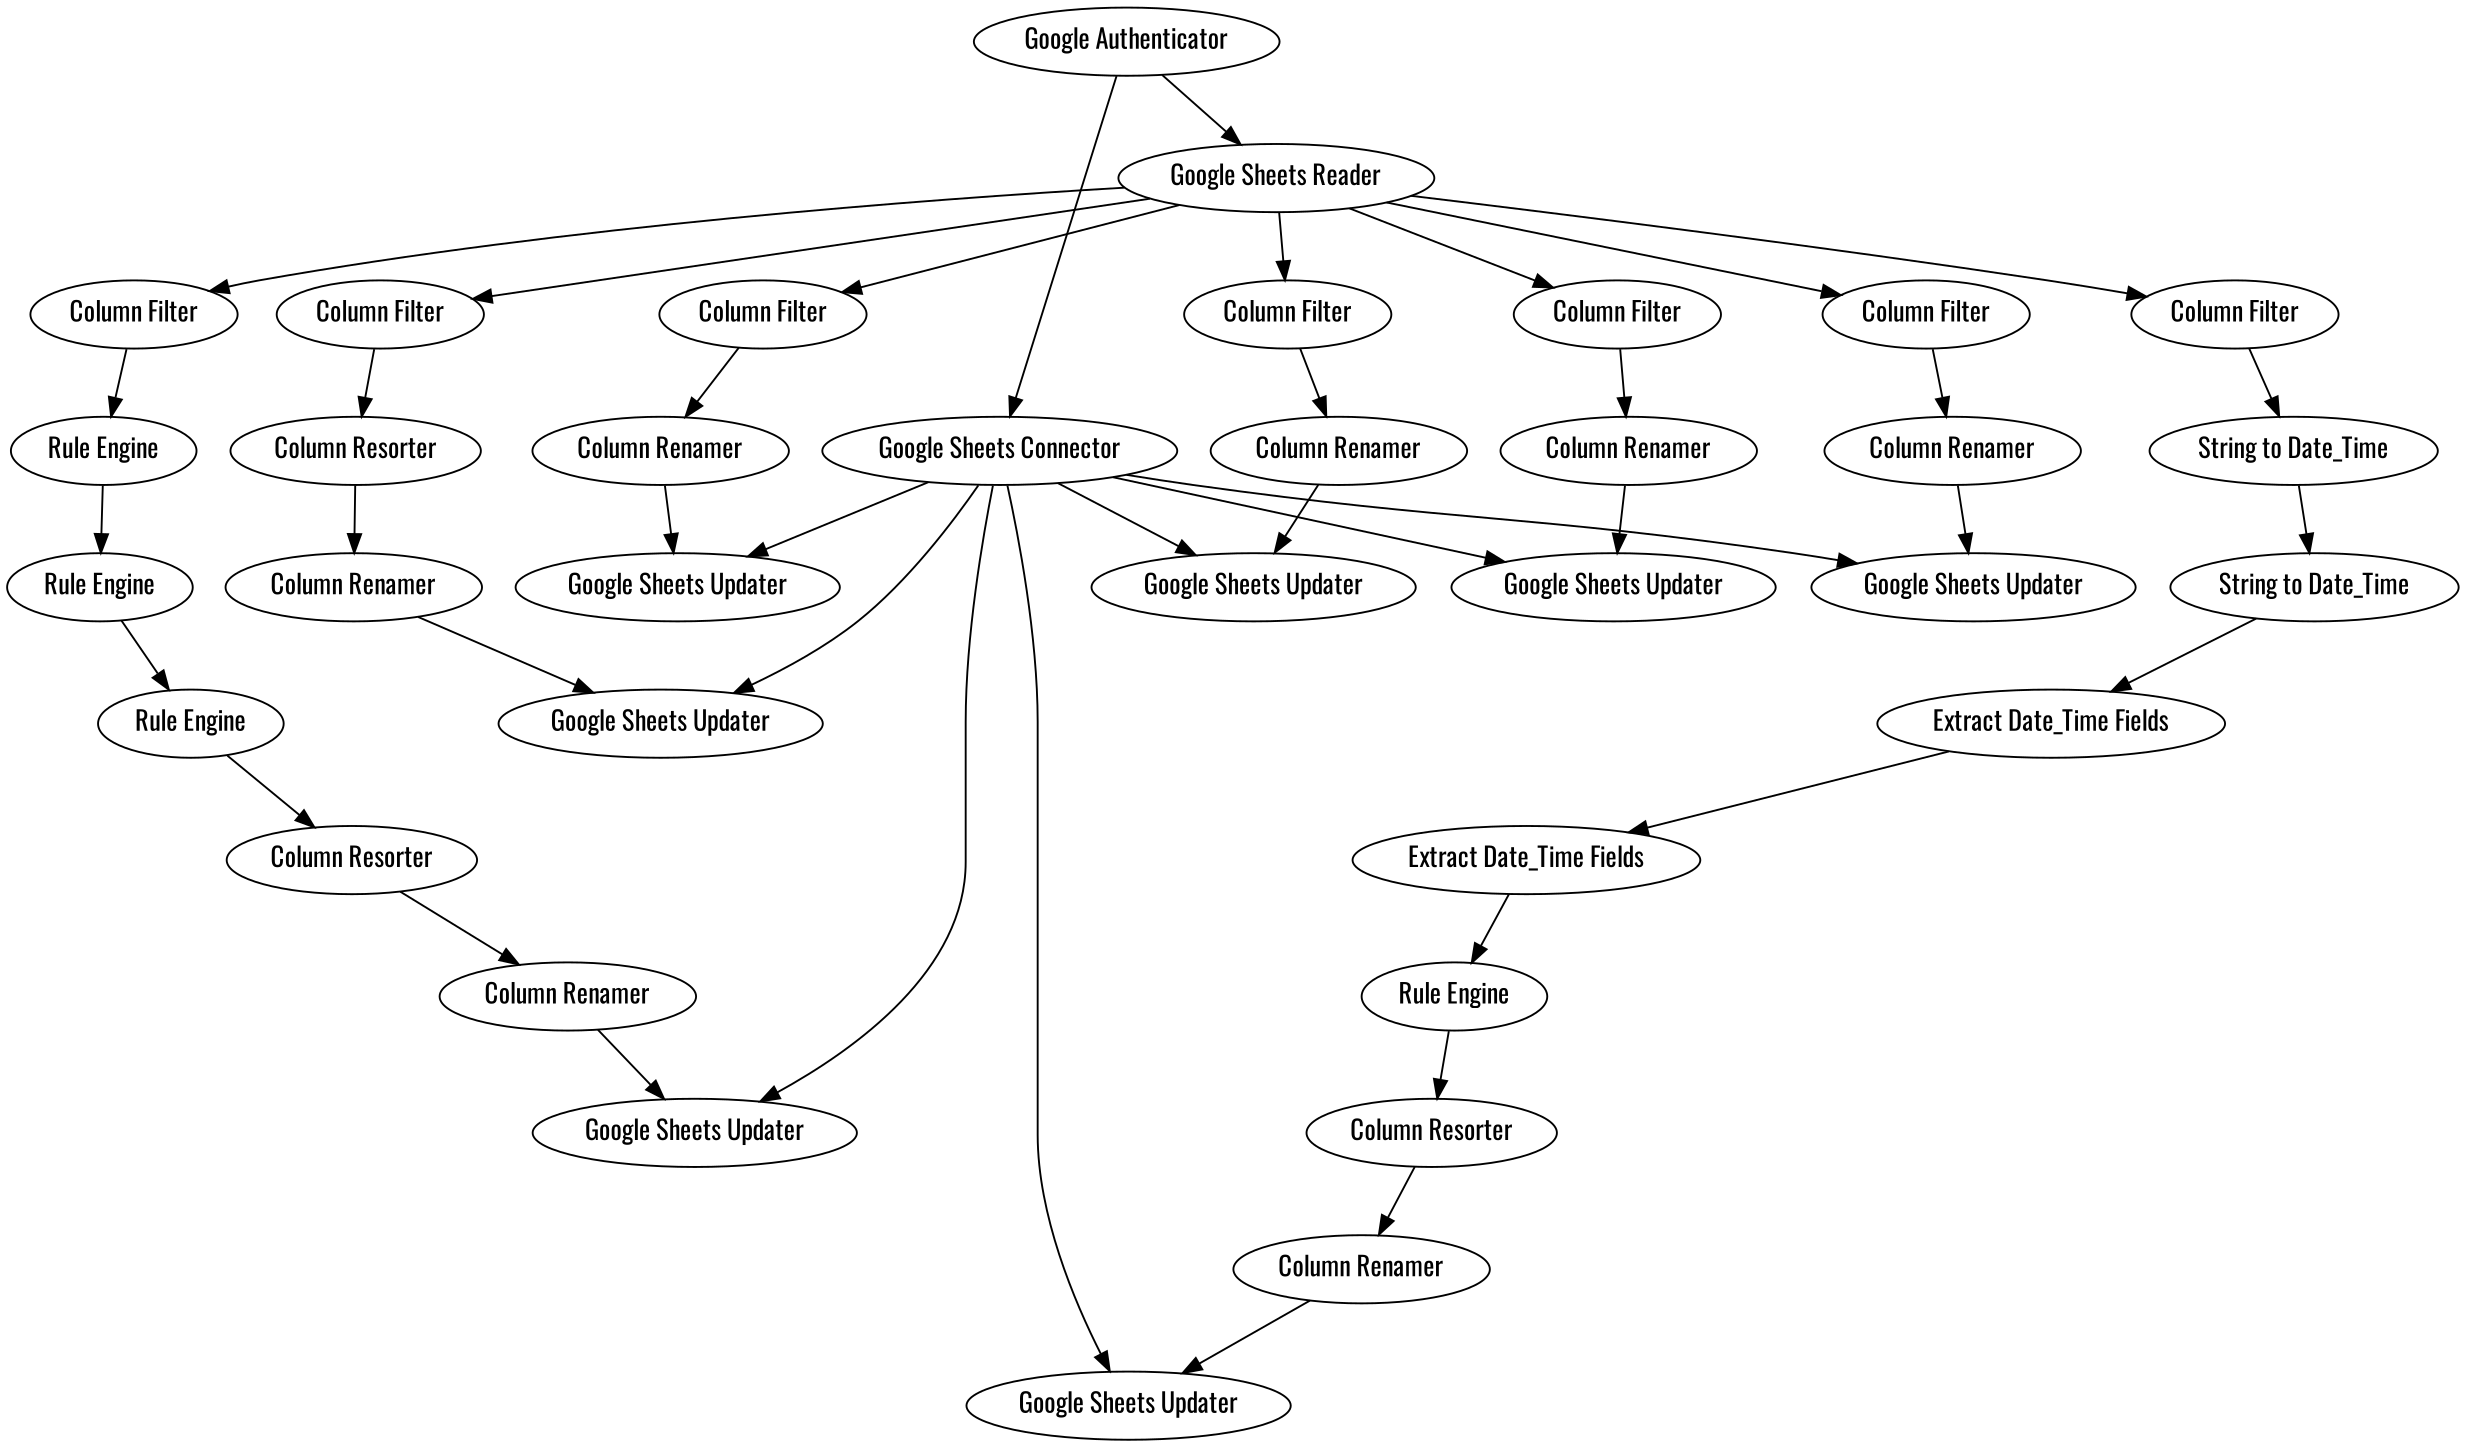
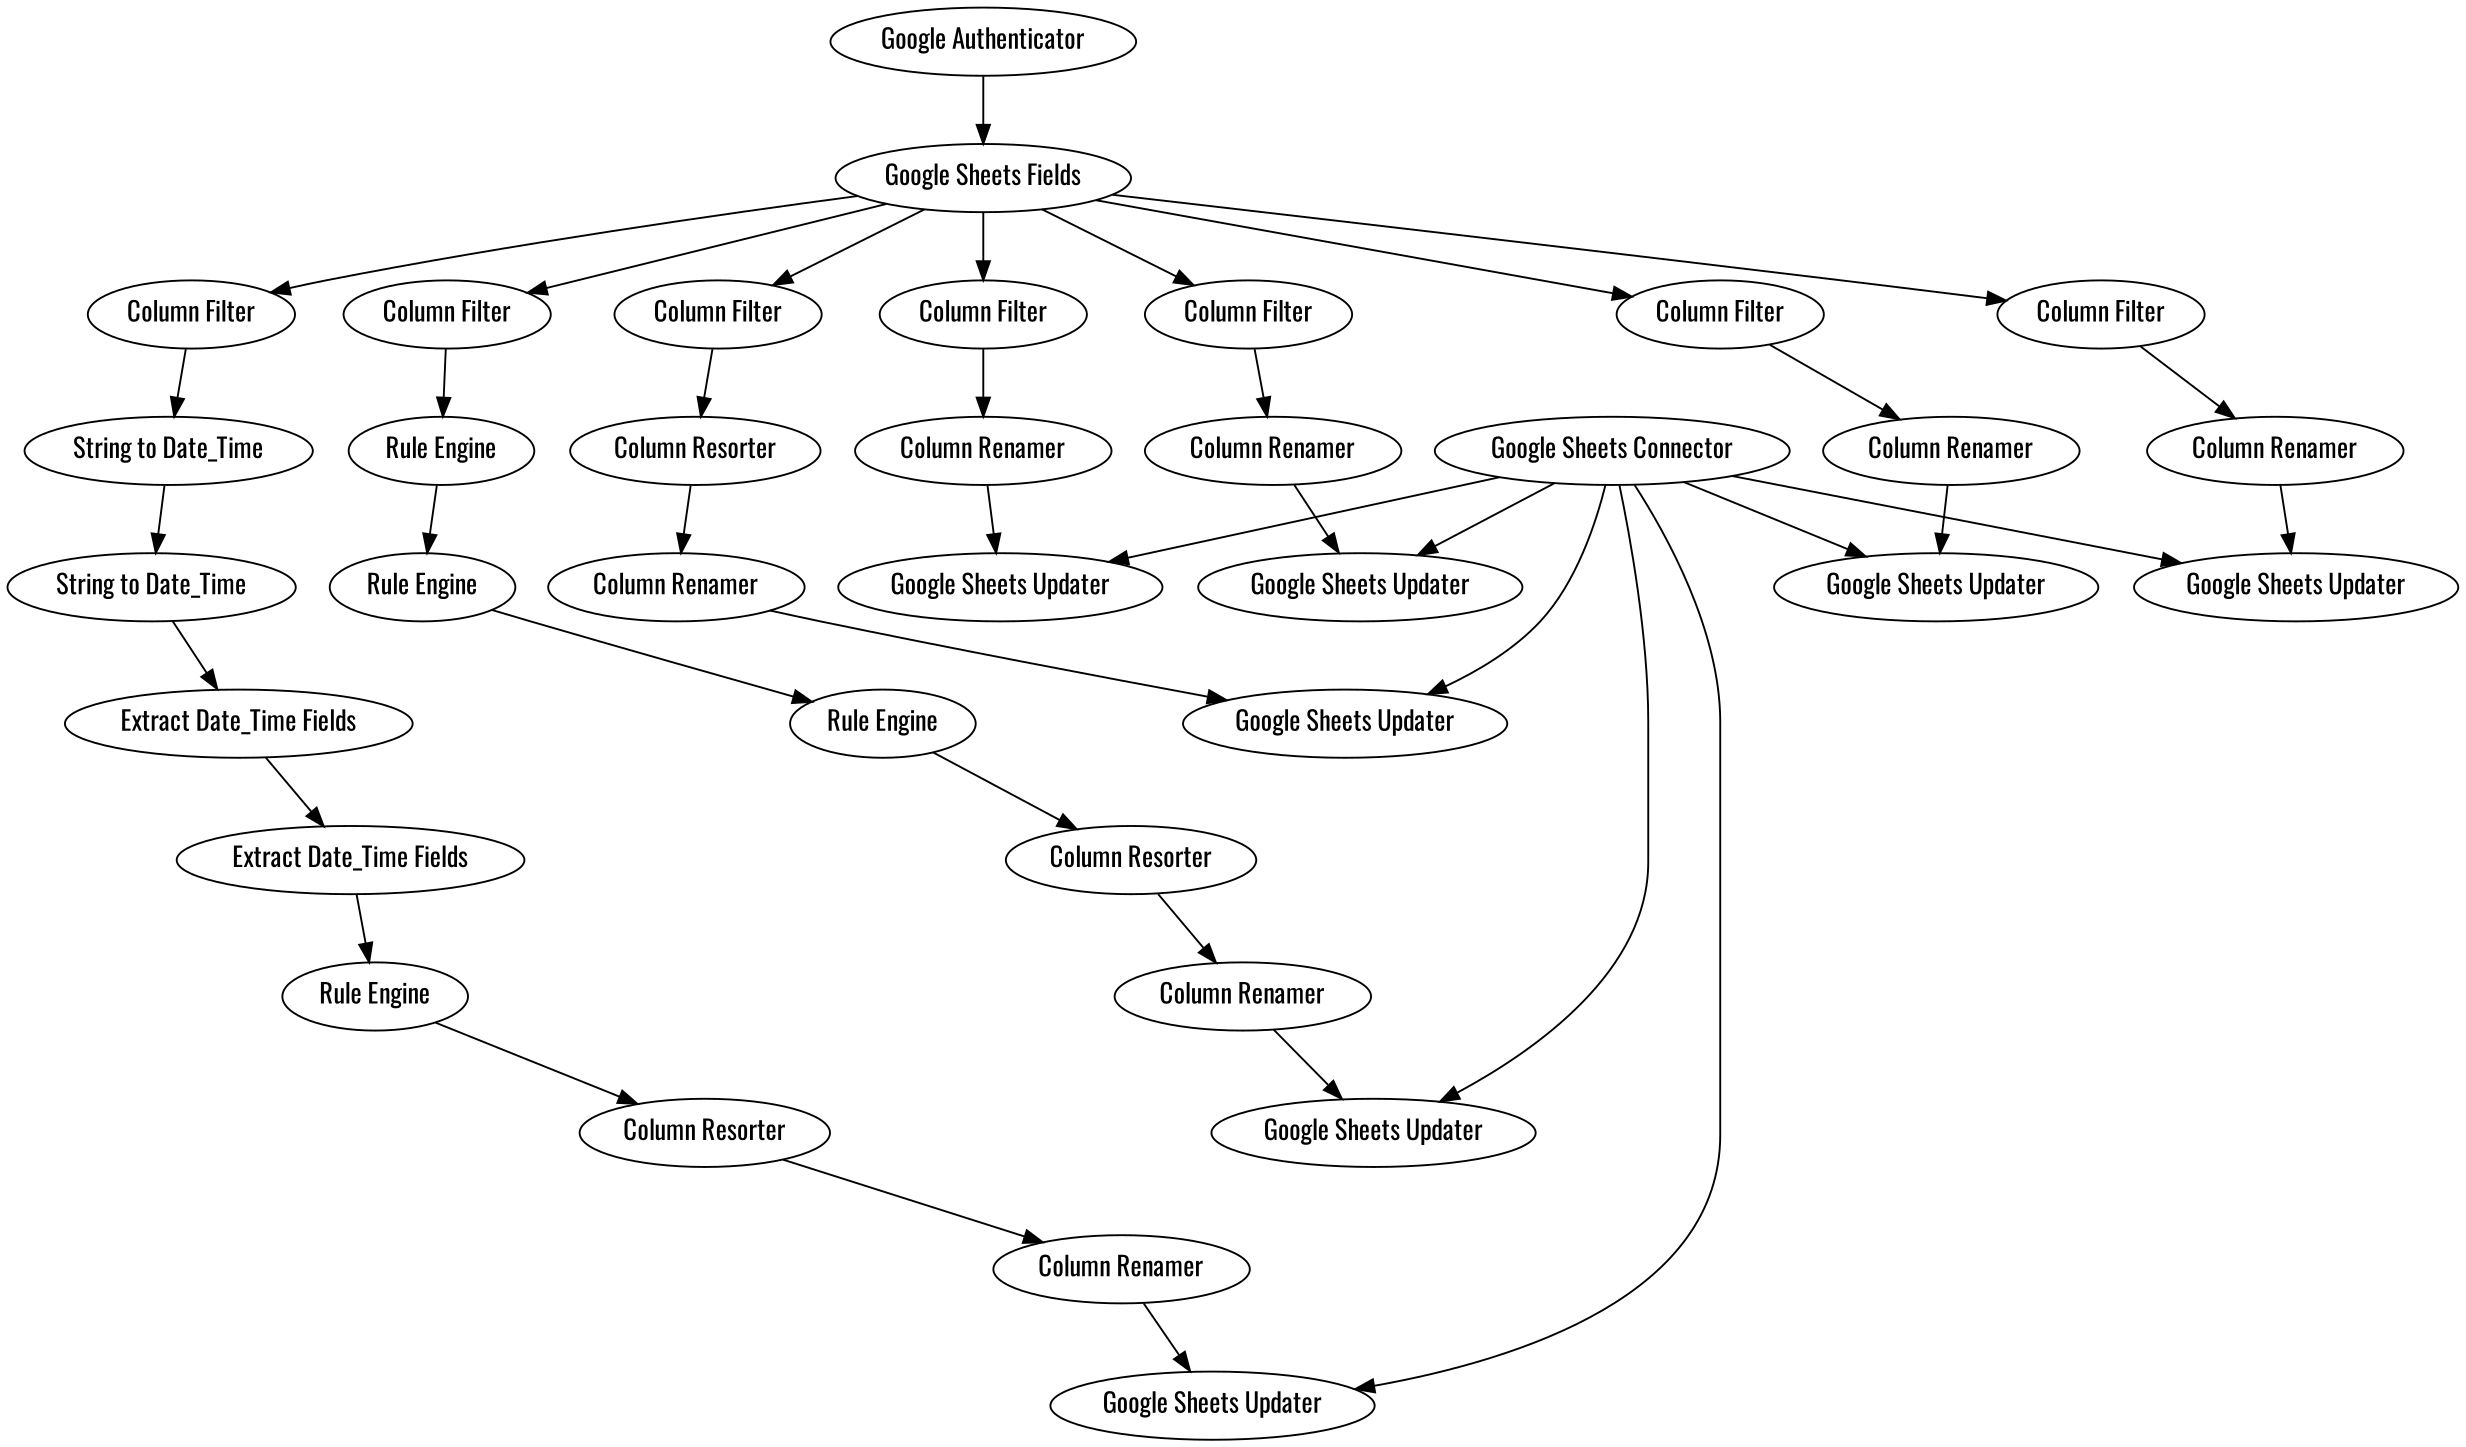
node "Google Sheets Reader": label "Google Sheets Reader" -> "Google Sheets Fields"
edge "Google Authenticator" -> "Google Sheets Connector": removed
